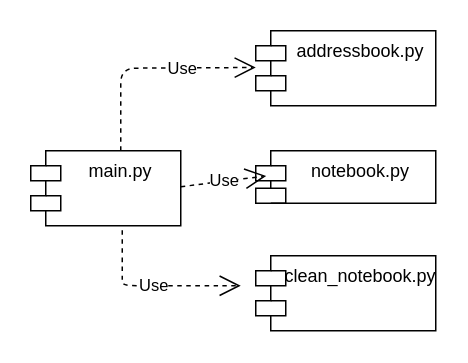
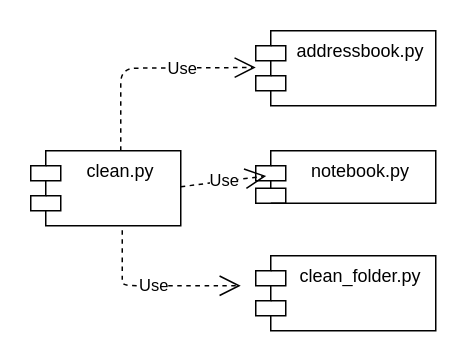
node "main.py": label "main.py" -> "clean.py"
node "clean_notebook.py": label "clean_notebook.py" -> "clean_folder.py"
